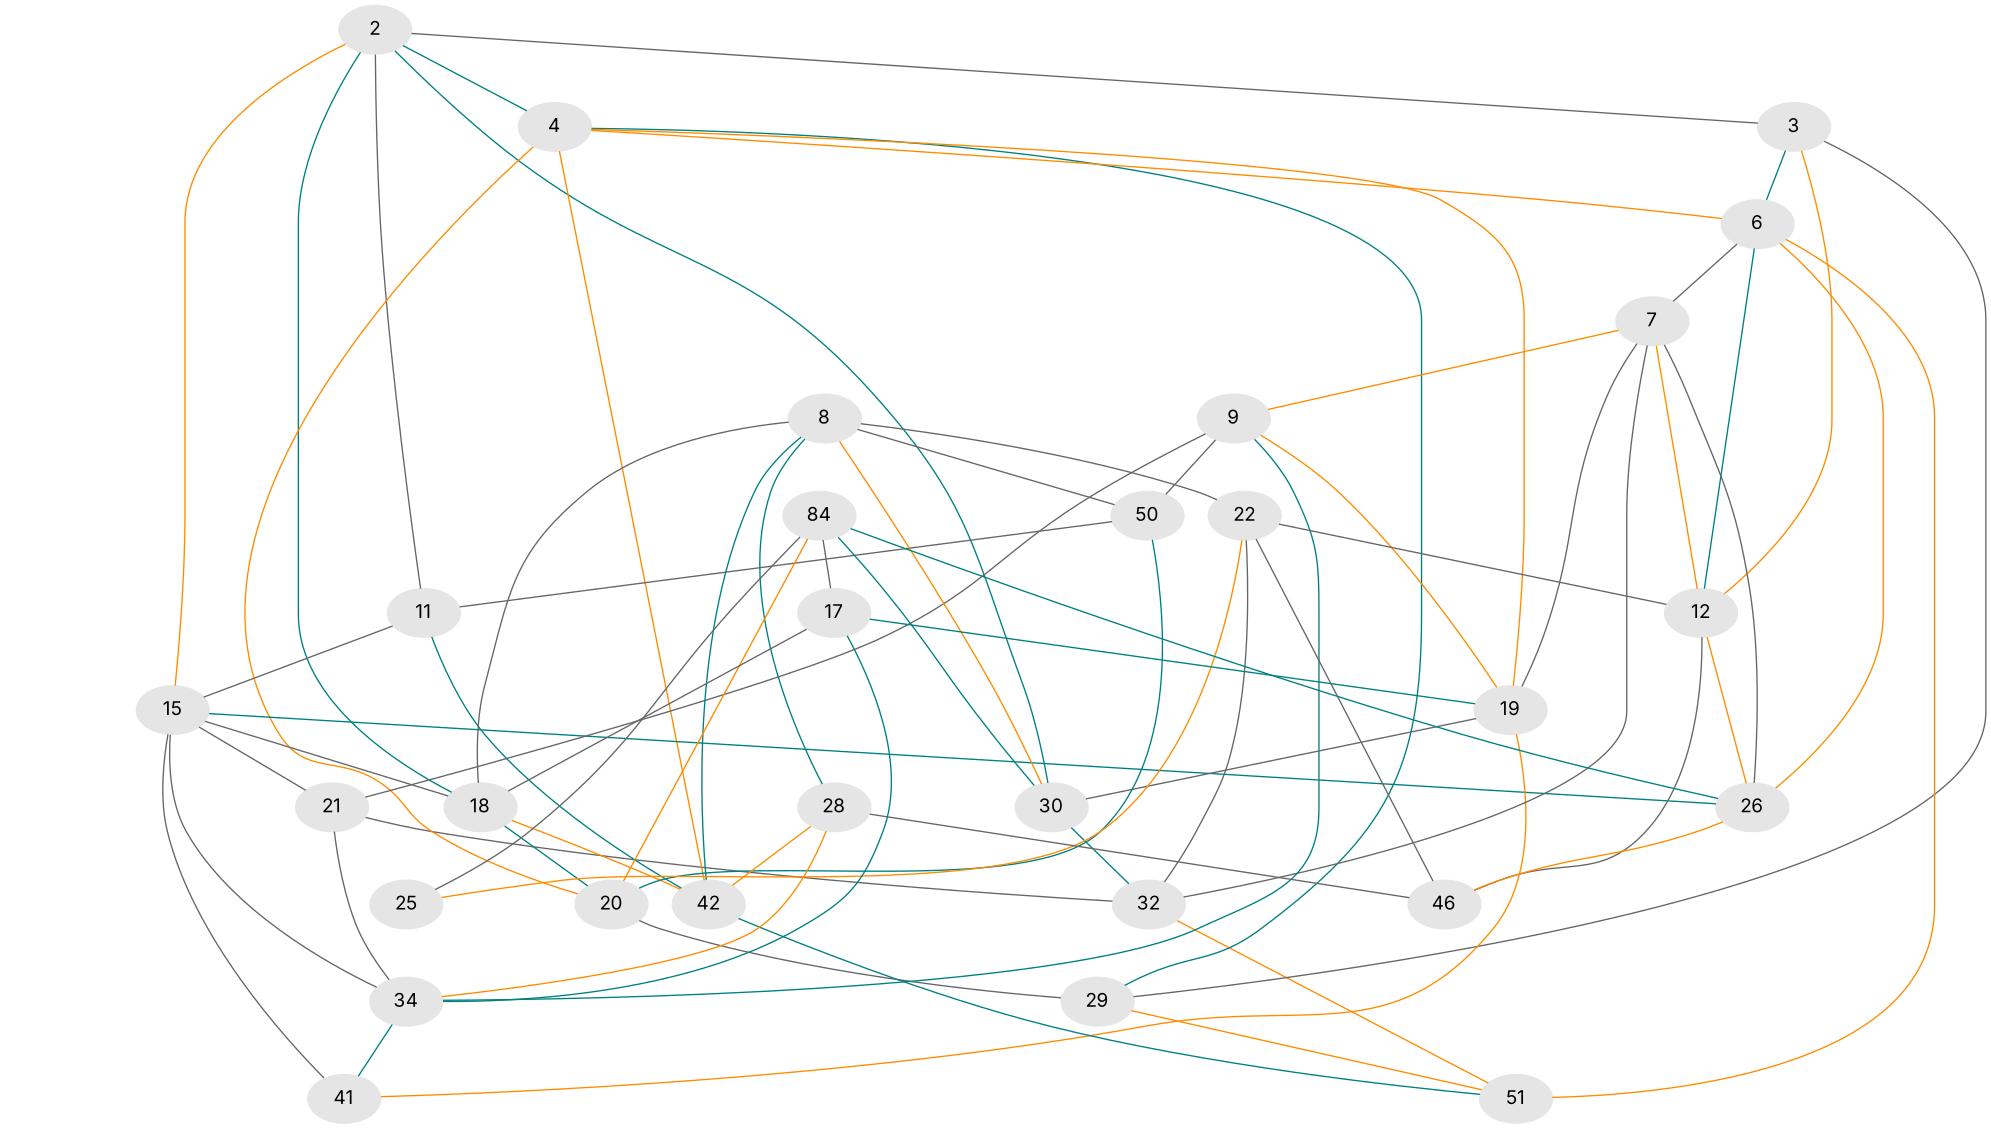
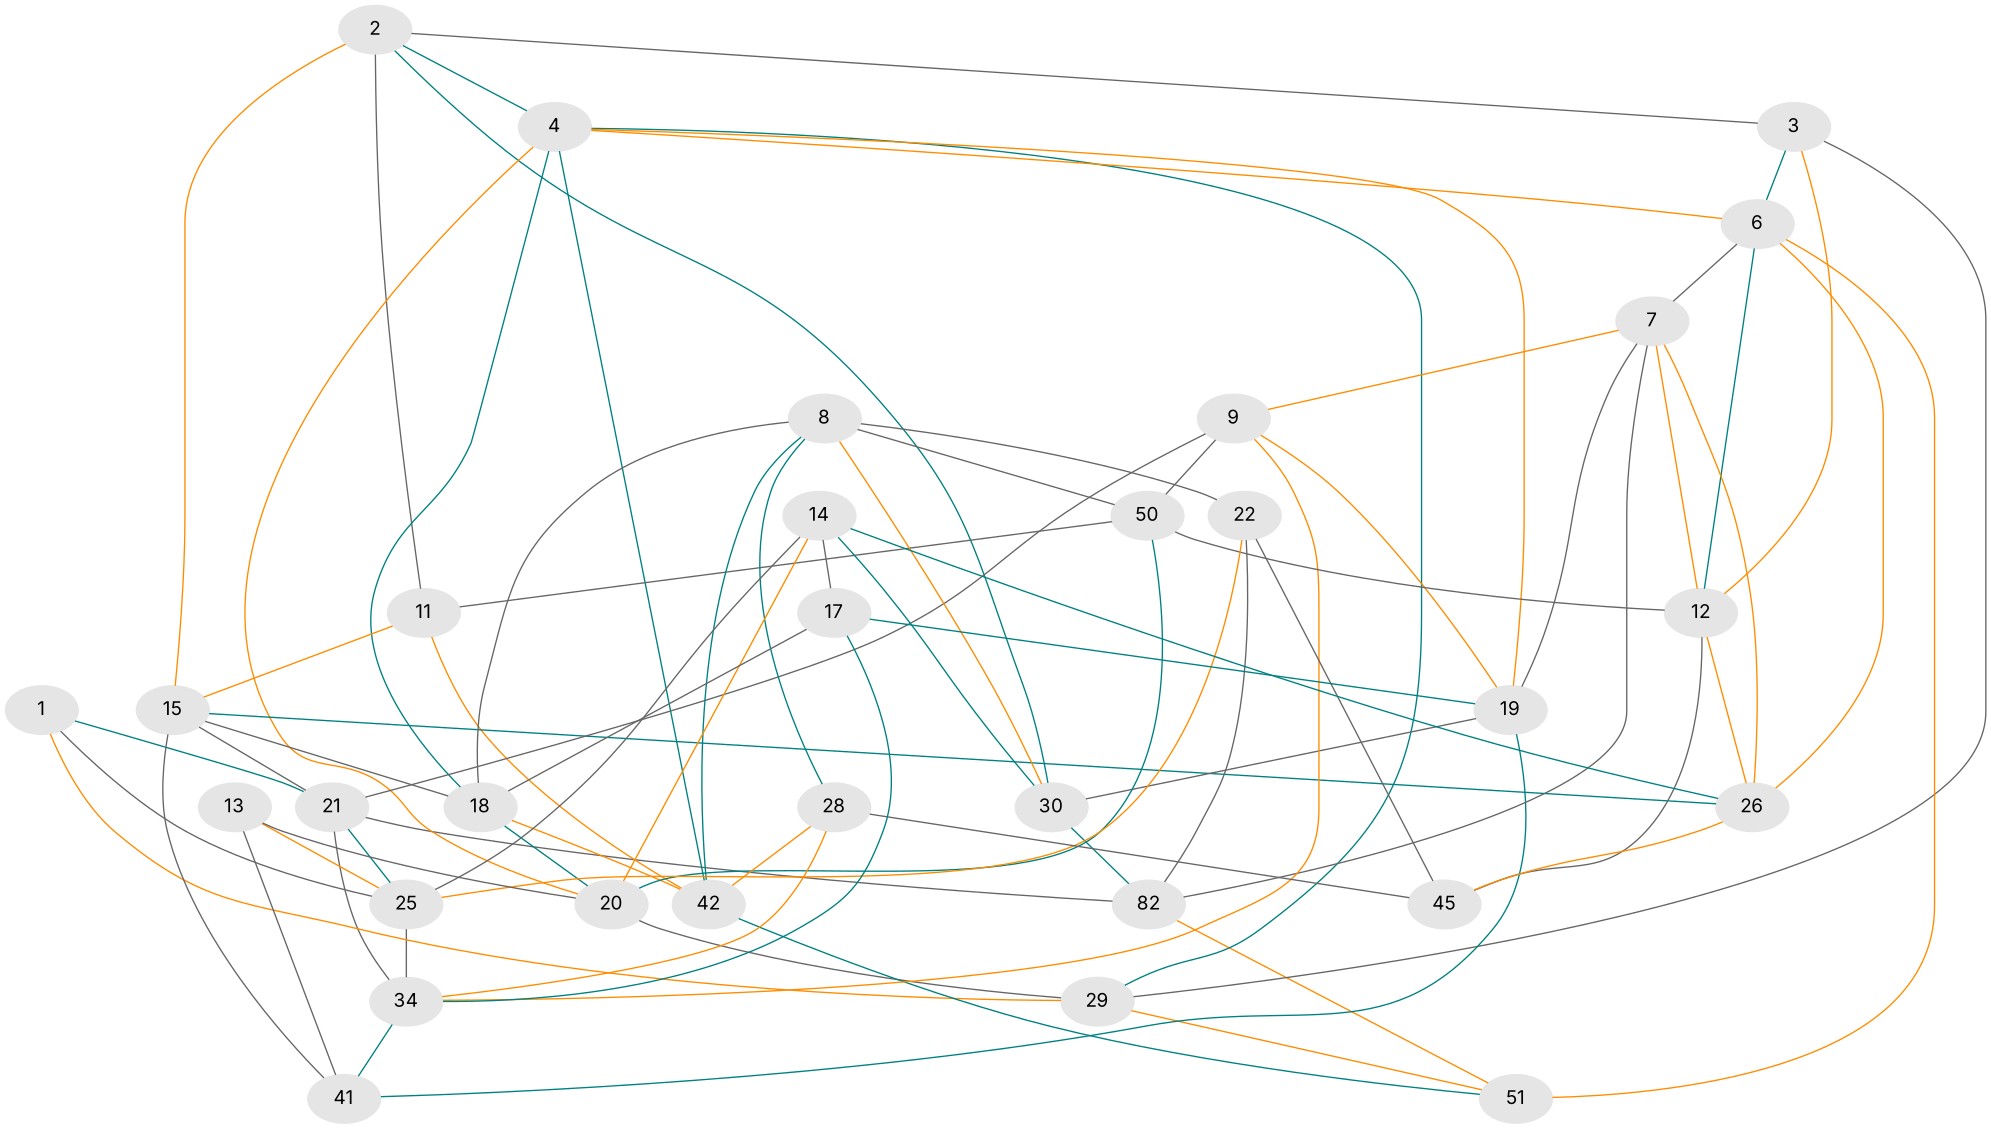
edge "2" -- "18": now "4" -- "18"
edge "4" -- "42": color darkorange -> teal
node "84": label "84" -> "14"
edge "7" -- "26": color gray40 -> darkorange
edge "22" -- "12": now "50" -- "12"
edge "11" -- "15": color gray40 -> darkorange
node "1": added
edge "11" -- "42": color teal -> darkorange
node "13": added
edge "21" -- "25": added
edge "15" -- "34": now "25" -- "34"
node "32": label "32" -> "82"
node "46": label "46" -> "45"
edge "9" -- "34": color teal -> darkorange
edge "19" -- "41": color darkorange -> teal
